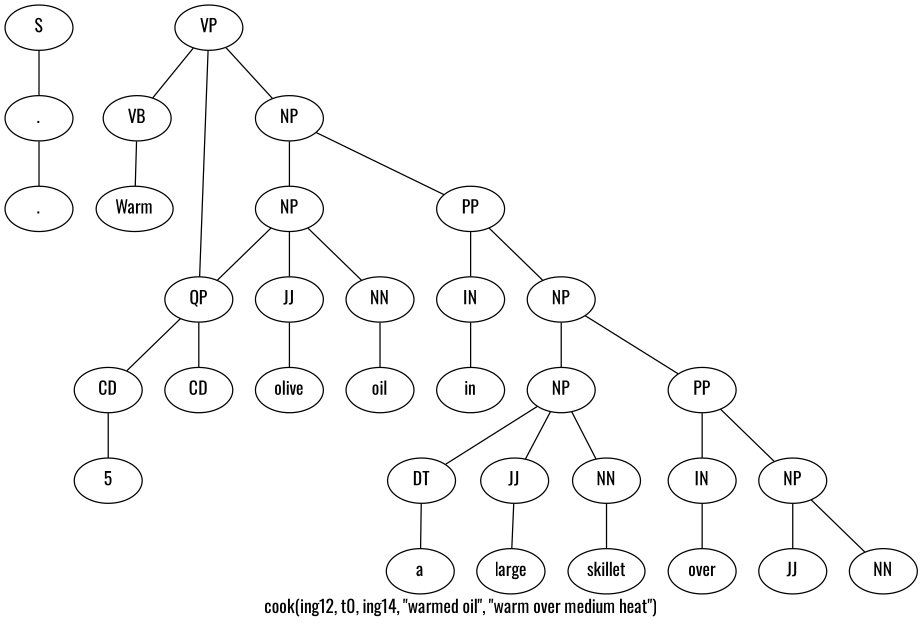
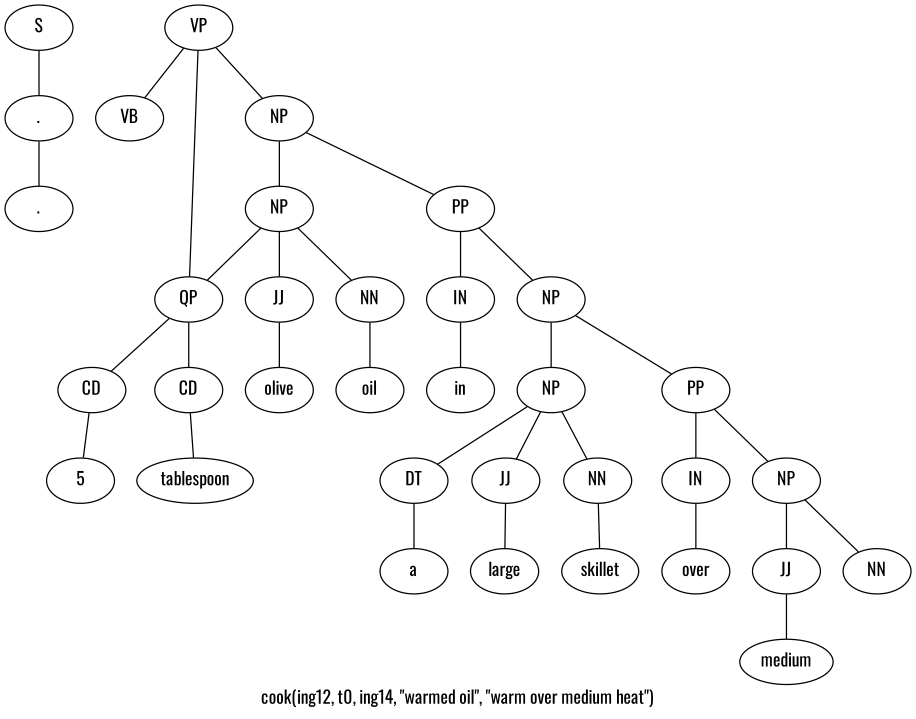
node "Warm": removed
node "tablespoon": added
node "medium": added
